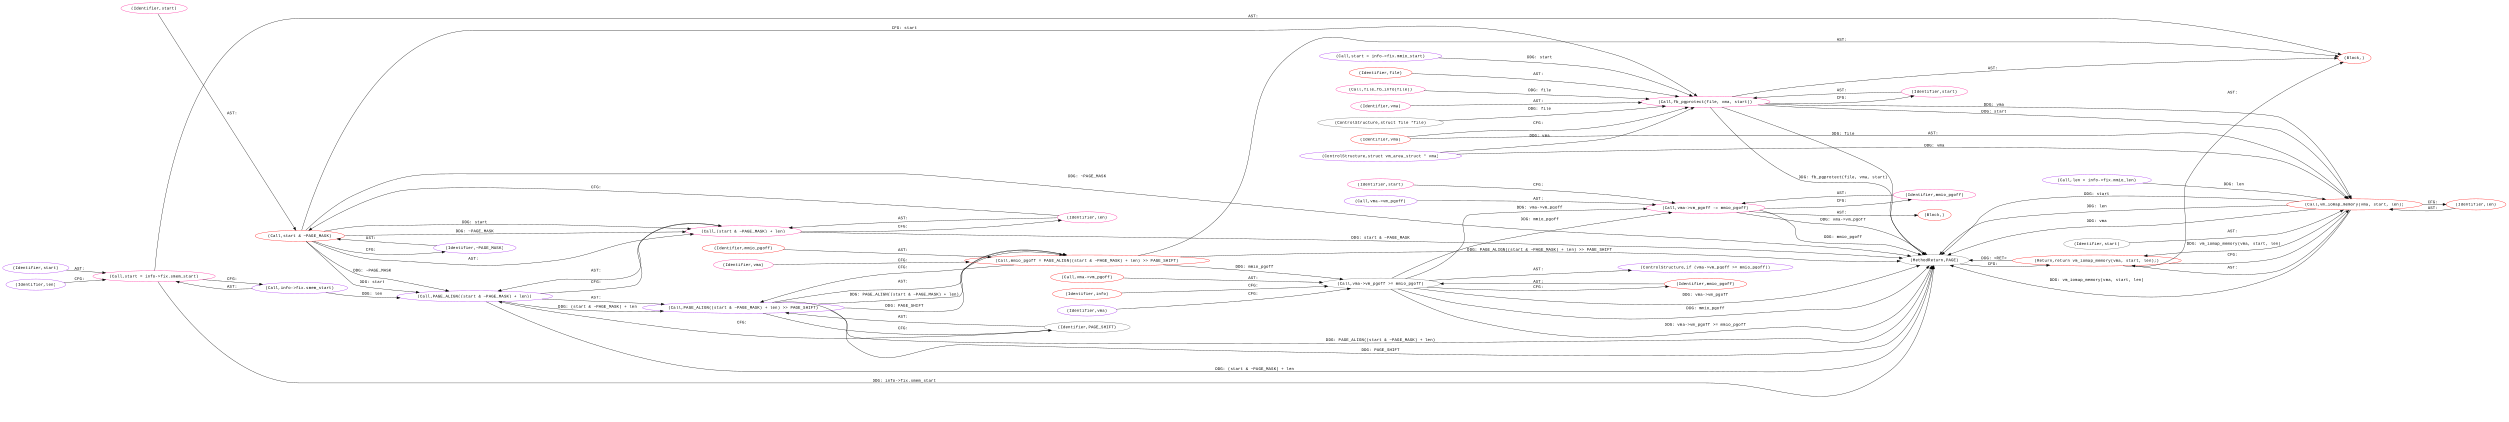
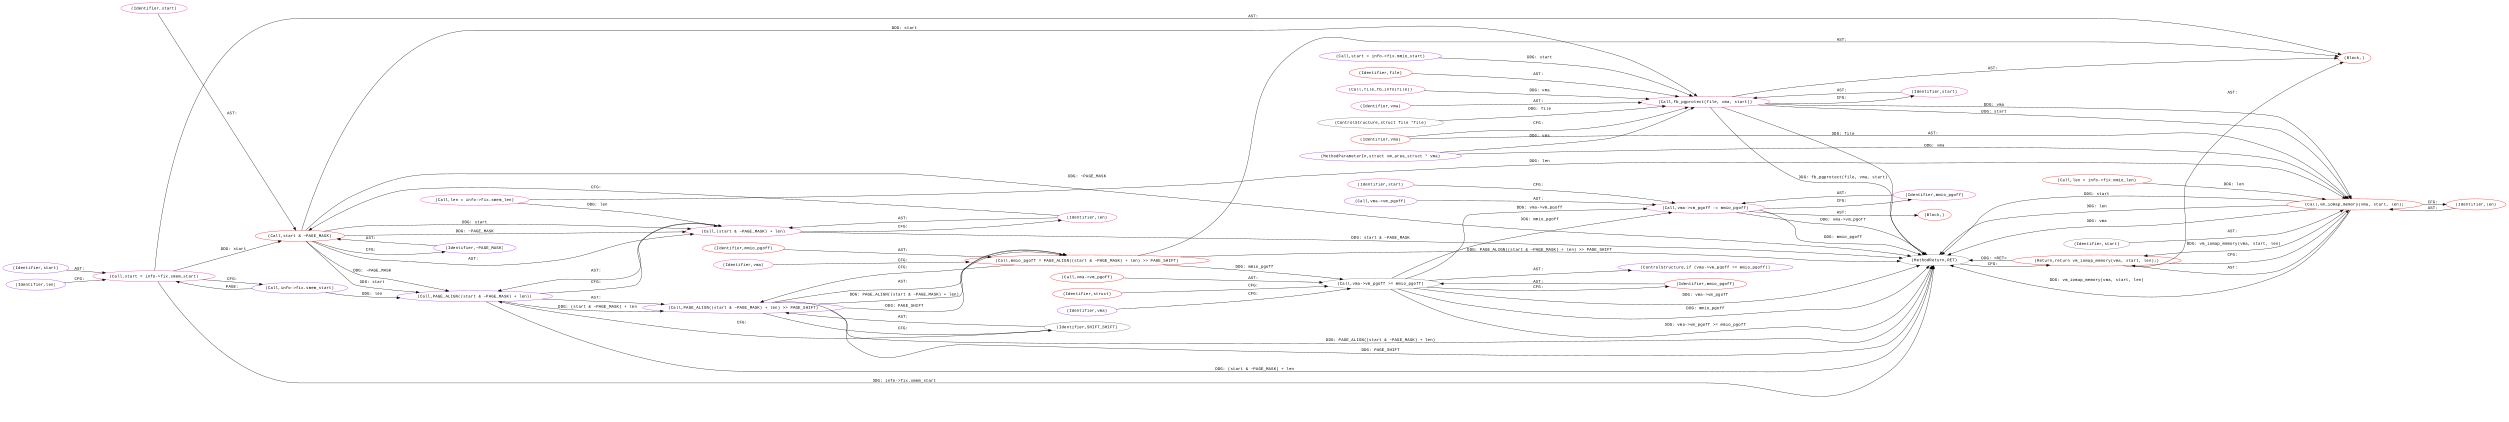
edge "(Call,start & ~PAGE_MASK)" -> "(Call,fb_pgprotect(file, vma, start))": label "CFG: start" -> "DDG: start"
edge "(Call,file_fb_info(file))" -> "(Call,fb_pgprotect(file, vma, start))": label "DDG: file" -> "DDG: vma"
node "(ControlStructure,struct vm_area_struct * vma)": label "(ControlStructure,struct vm_area_struct * vma)" -> "(MethodParameterIn,struct vm_area_struct * vma)"
node "(Call,len = info->fix.mmio_len)": color purple -> red
node "(Call,len = info->fix.smem_len)": added
edge "(Call,start = info->fix.smem_start)" -> "(Call,start & ~PAGE_MASK)": added, label "DDG: start"
node "(MethodReturn,PAGE)": label "(MethodReturn,PAGE)" -> "(MethodReturn,RET)"
edge "(Call,info->fix.smem_start)" -> "(Call,start = info->fix.smem_start)": label "AST: " -> "PAGE: "
node "(Identifier,info)": label "(Identifier,info)" -> "(Identifier,struct)"
node "(Identifier,PAGE_SHIFT)": label "(Identifier,PAGE_SHIFT)" -> "(Identifier,SHIFT_SHIFT)"
